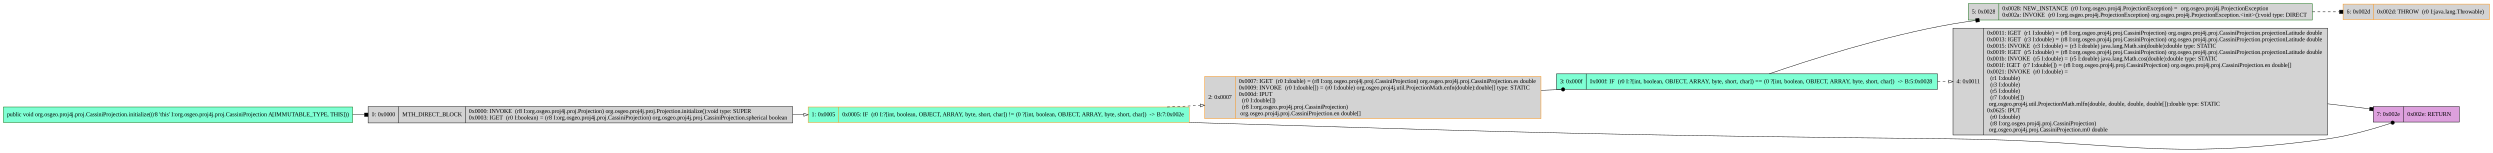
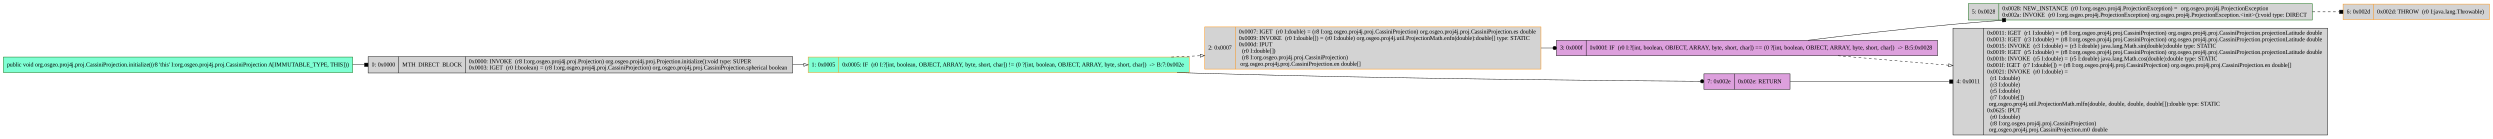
node "3: 0x000f": fillcolor aquamarine -> plum
edge "4: 0x0011" -> "7: 0x002e": reversed
